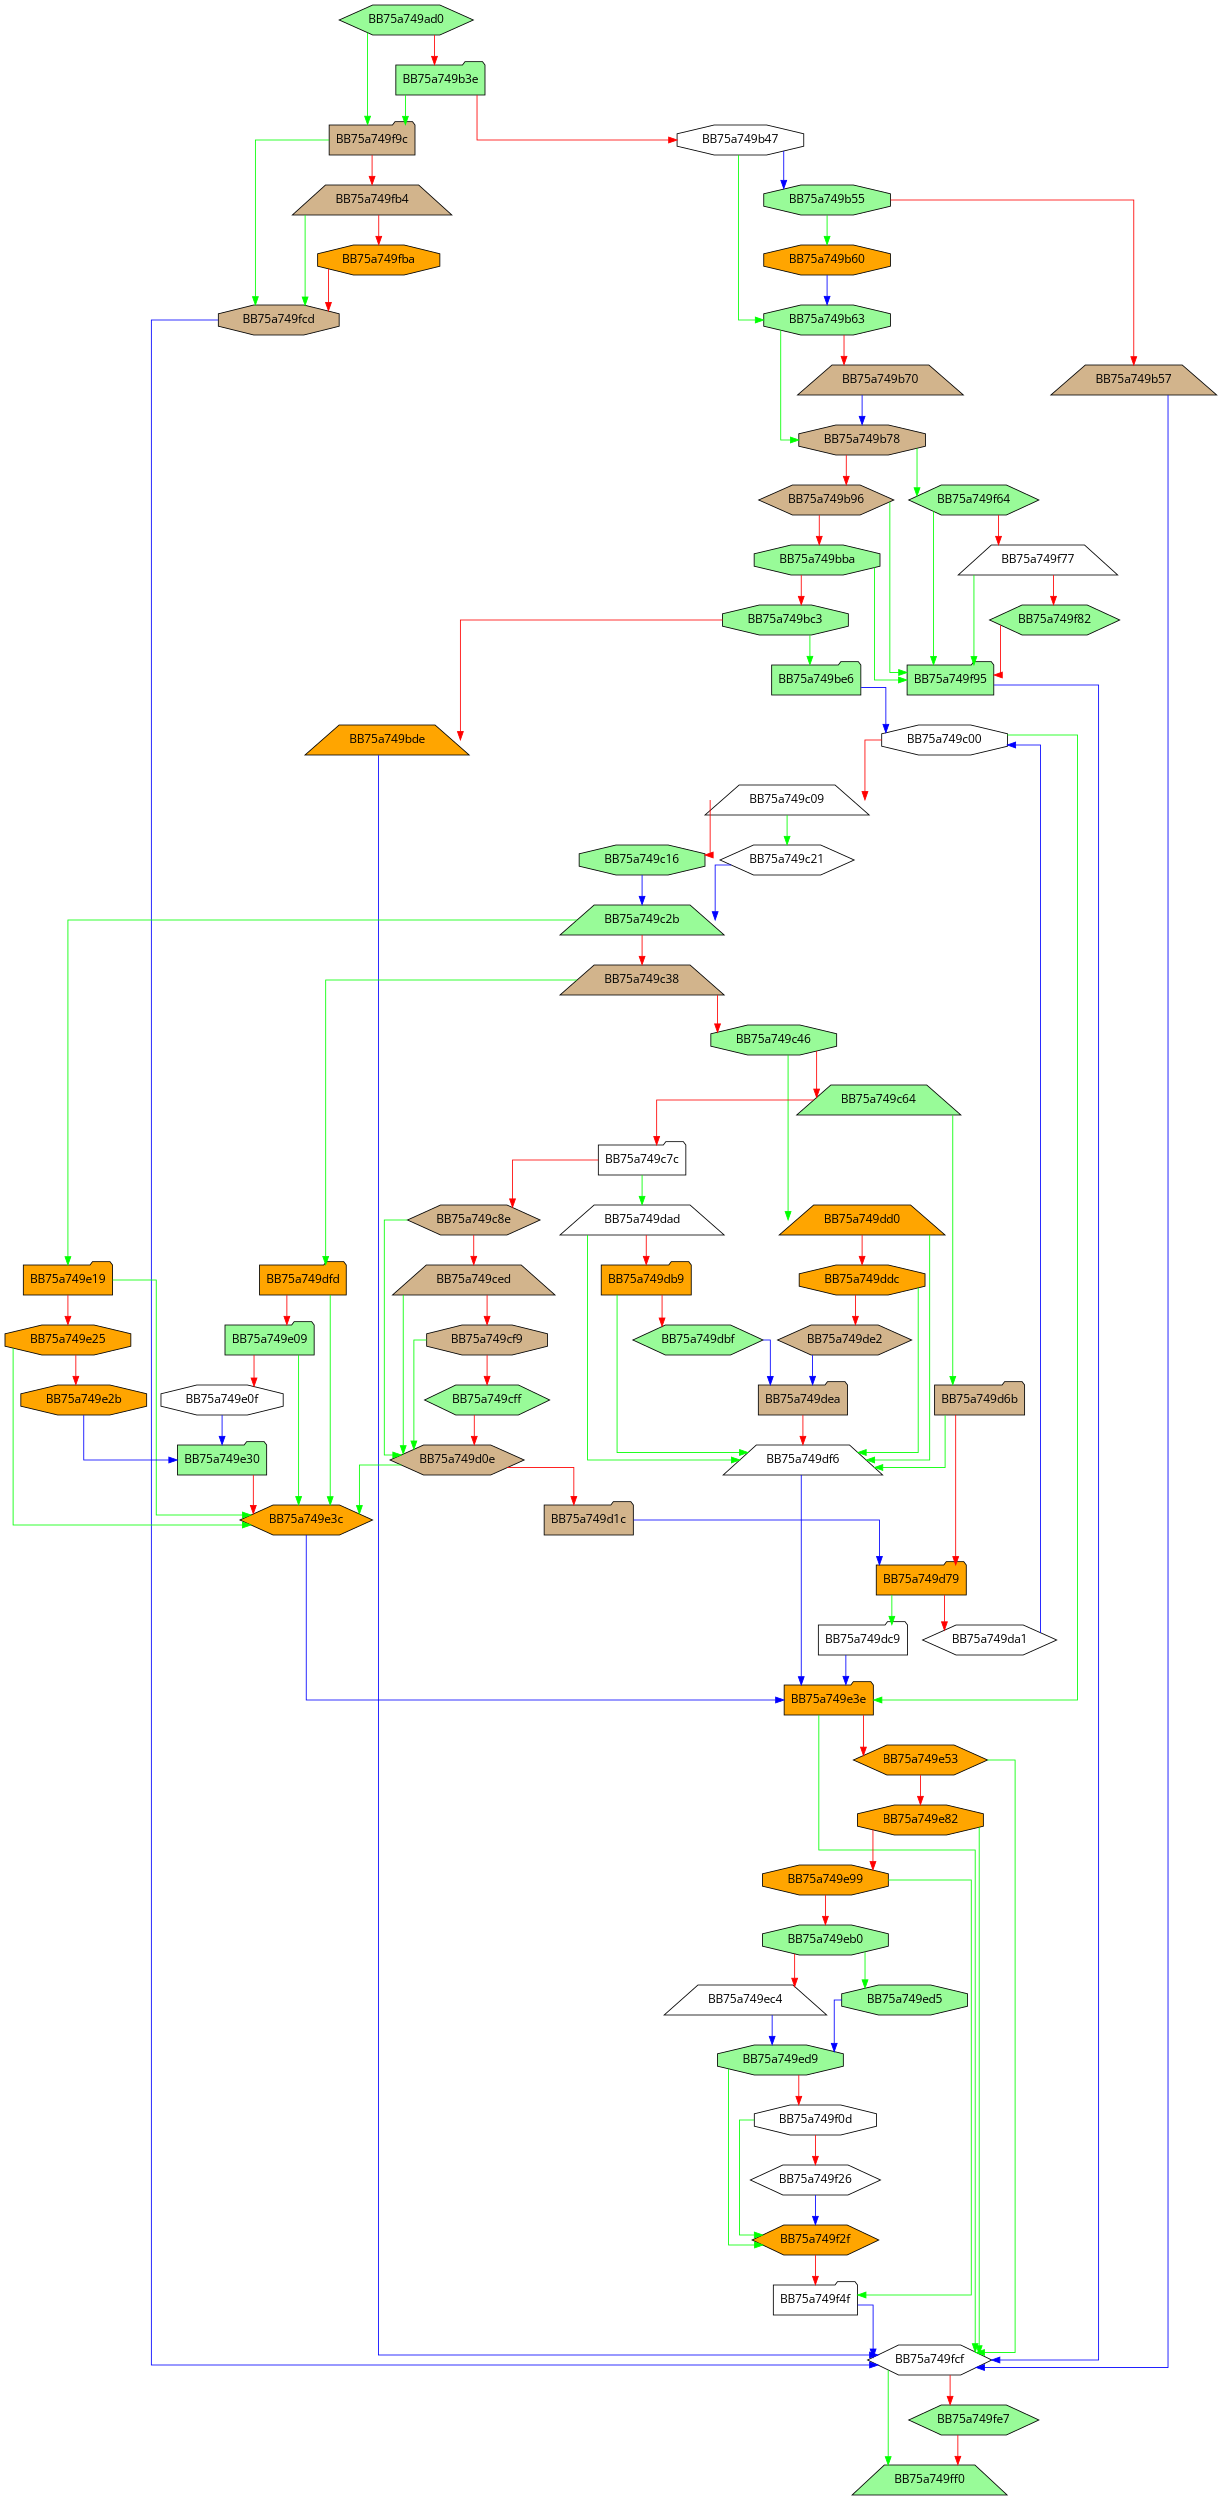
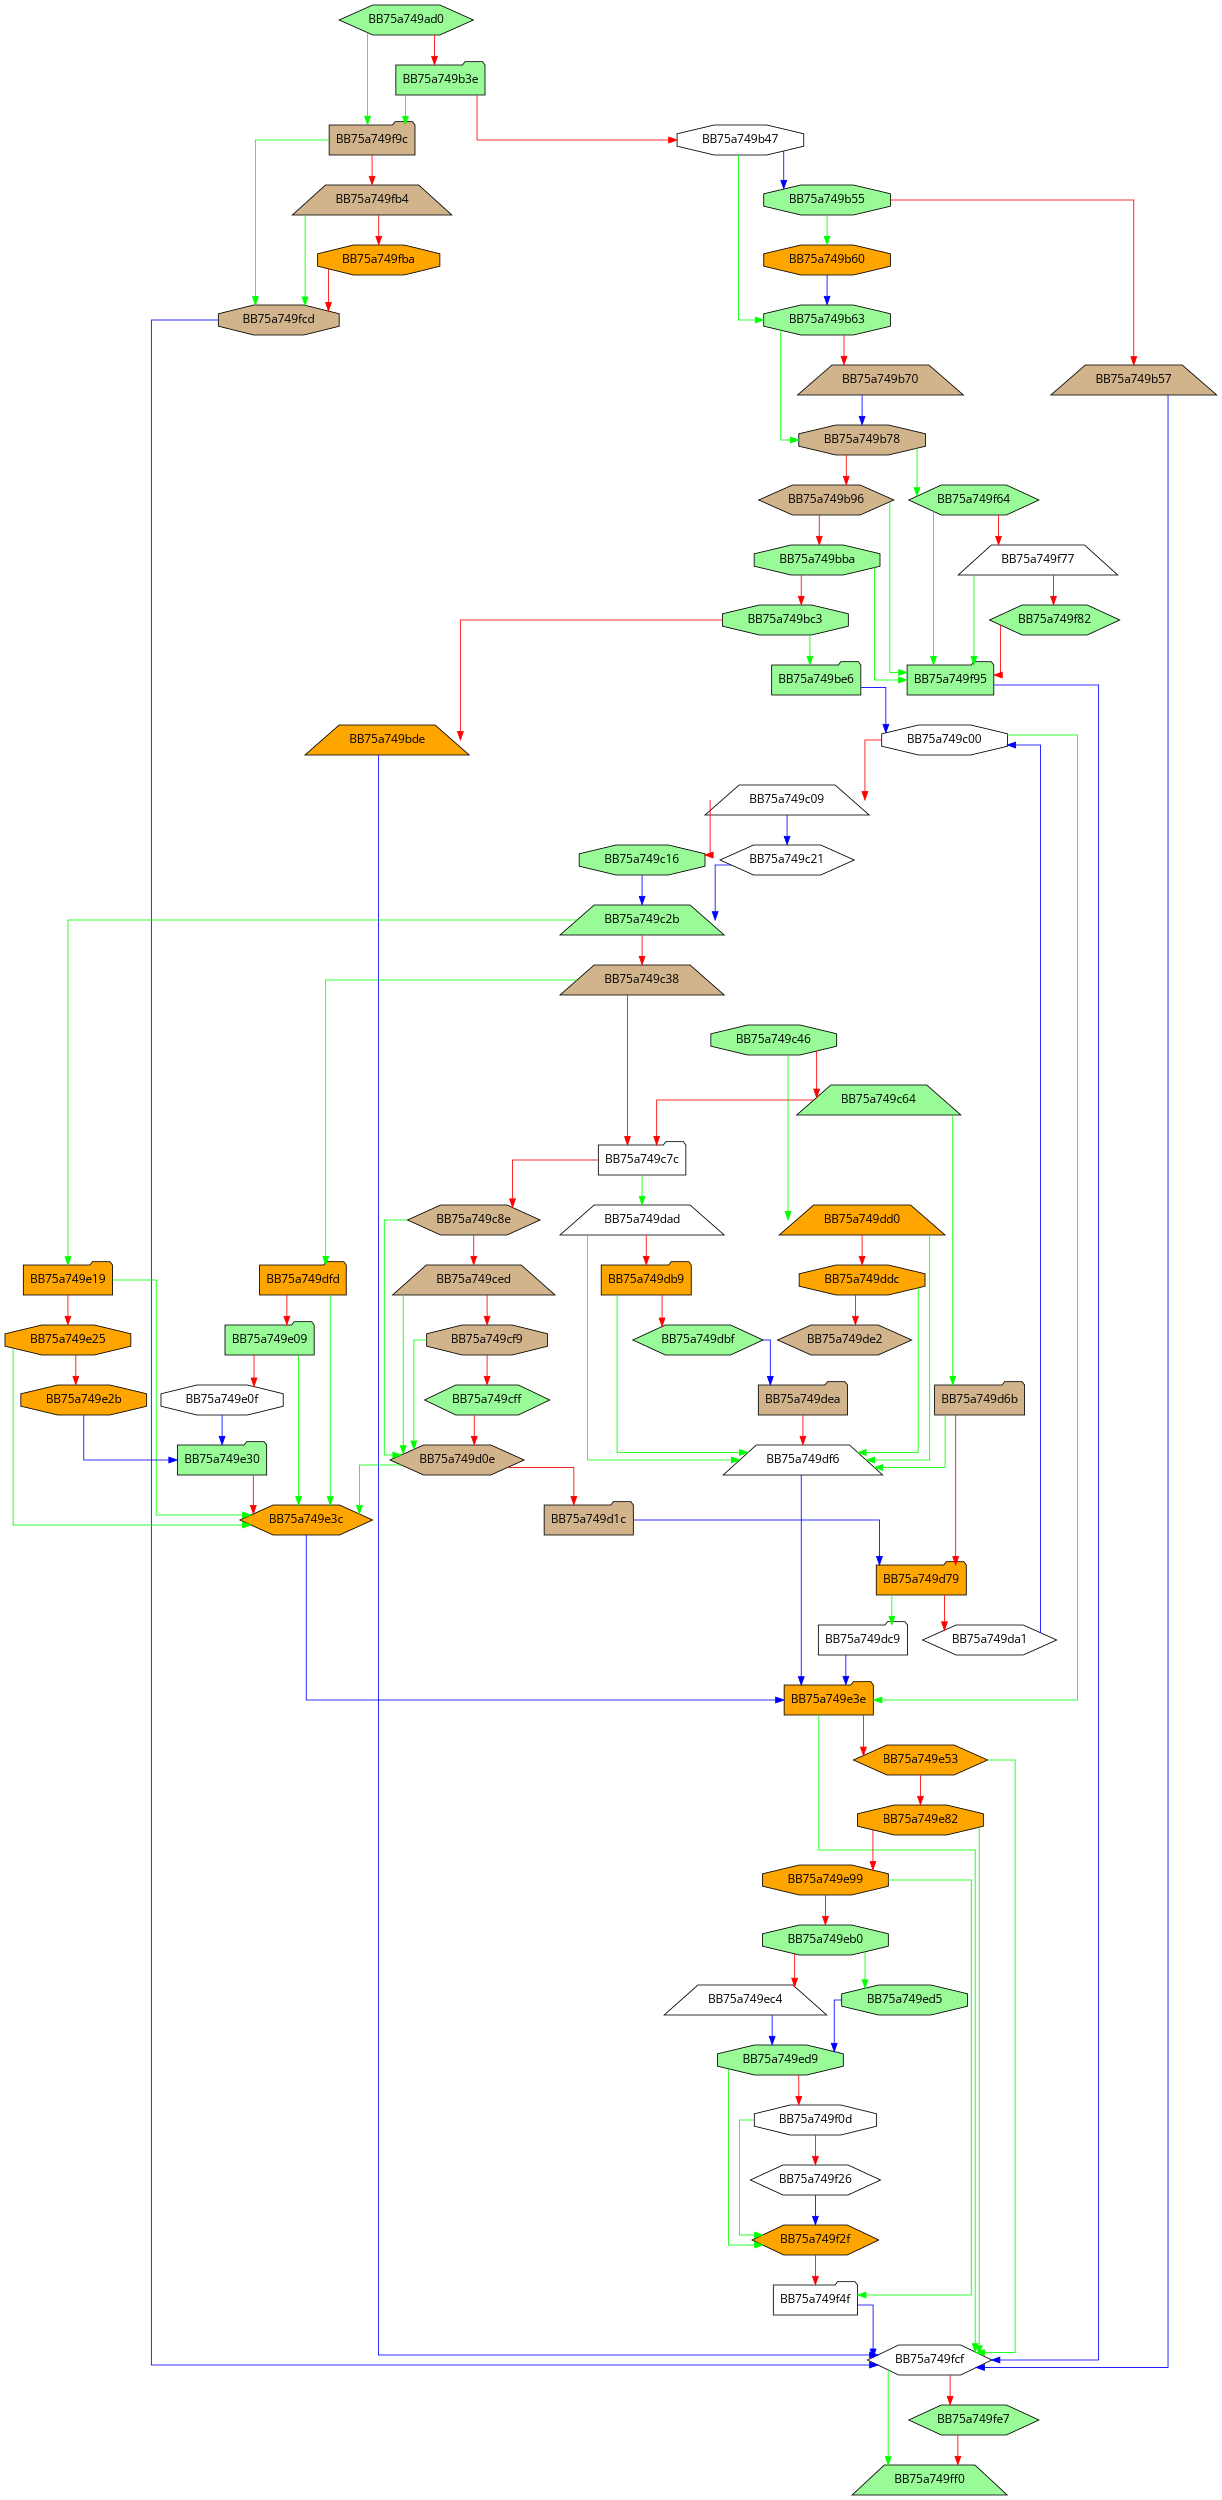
edge "BB75a749c09" -> "BB75a749c21": color green -> blue
edge "BB75a749c38" -> "BB75a749c46": now "BB75a749c38" -> "BB75a749c7c"
edge "BB75a749de2" -> "BB75a749dea": removed
